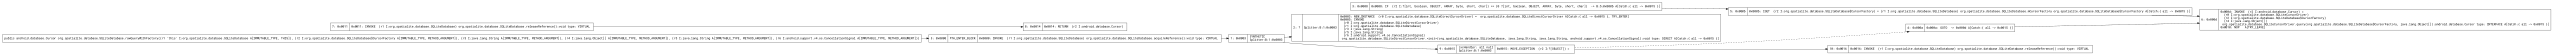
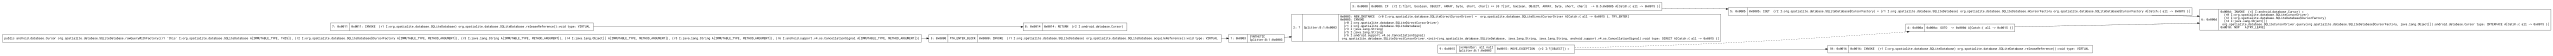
edge "1: 0x0003" -> "9: 0x0015": removed
